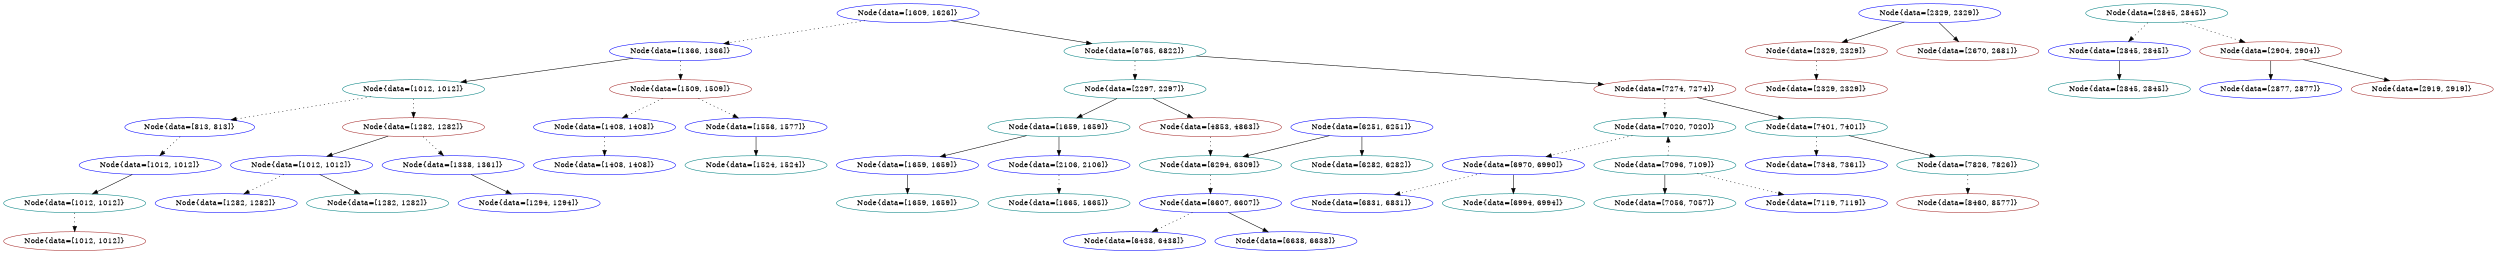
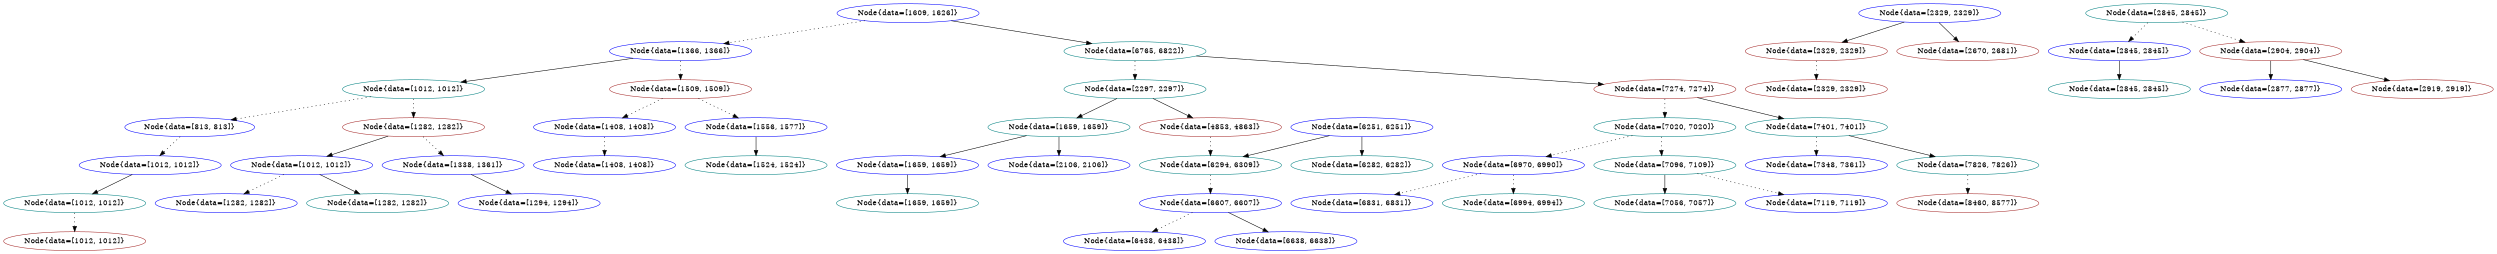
edge "Node{data=[7096, 7109]}" -> "Node{data=[7020, 7020]}": reversed
edge "Node{data=[6970, 6990]}" -> "Node{data=[6994, 6994]}": style solid -> dotted
node "Node{data=[1665, 1665]}": removed
